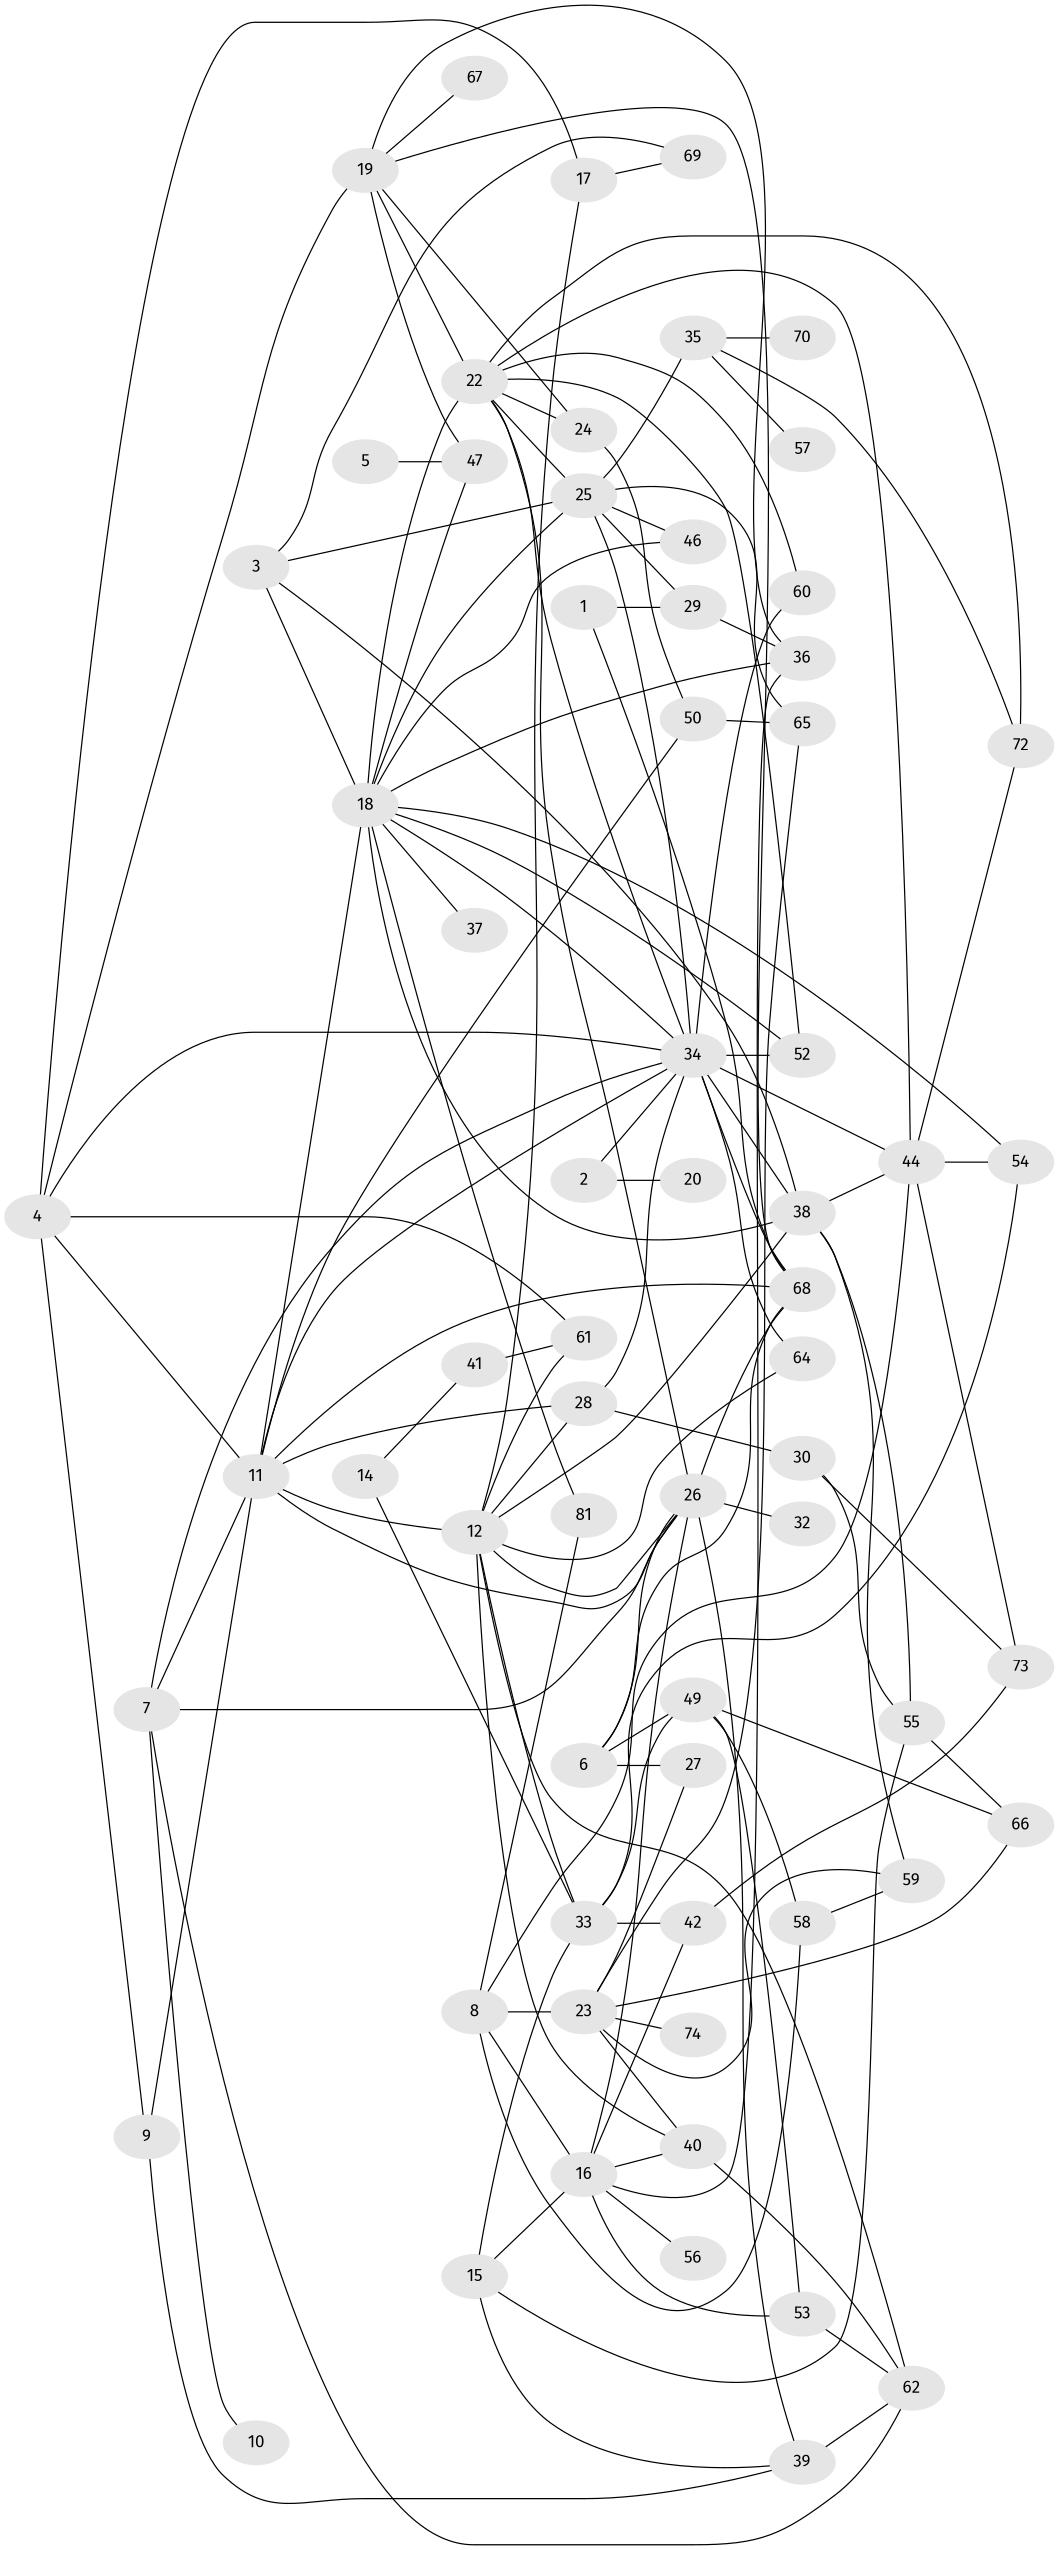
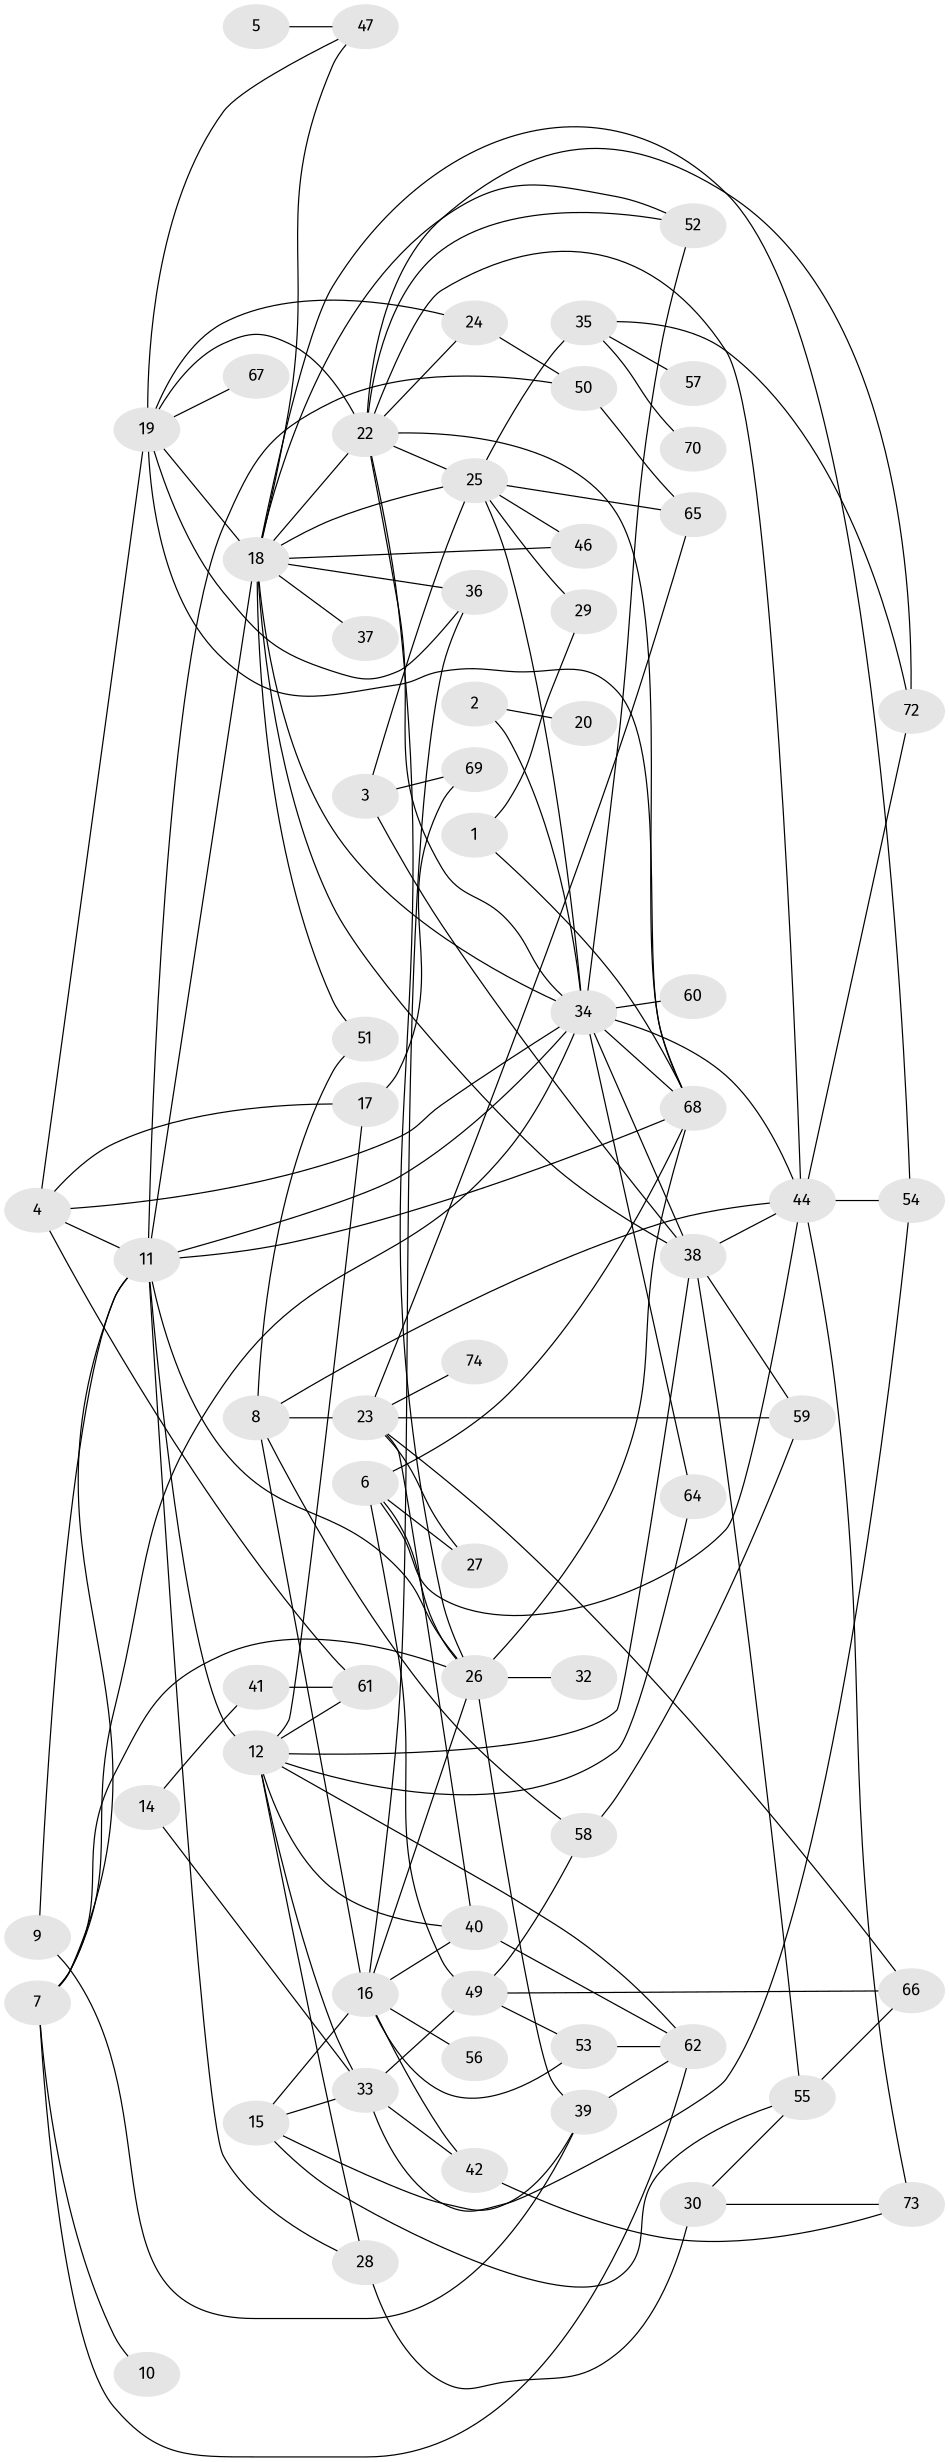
edge "22" -- "60": now "22" -- "68"
edge "29" -- "36": removed
edge "3" -- "18": now "19" -- "18"
edge "34" -- "28": removed
node "81": label "81" -> "51"
edge "44" -- "6": added
edge "26" -- "12": removed
edge "4" -- "9": removed
